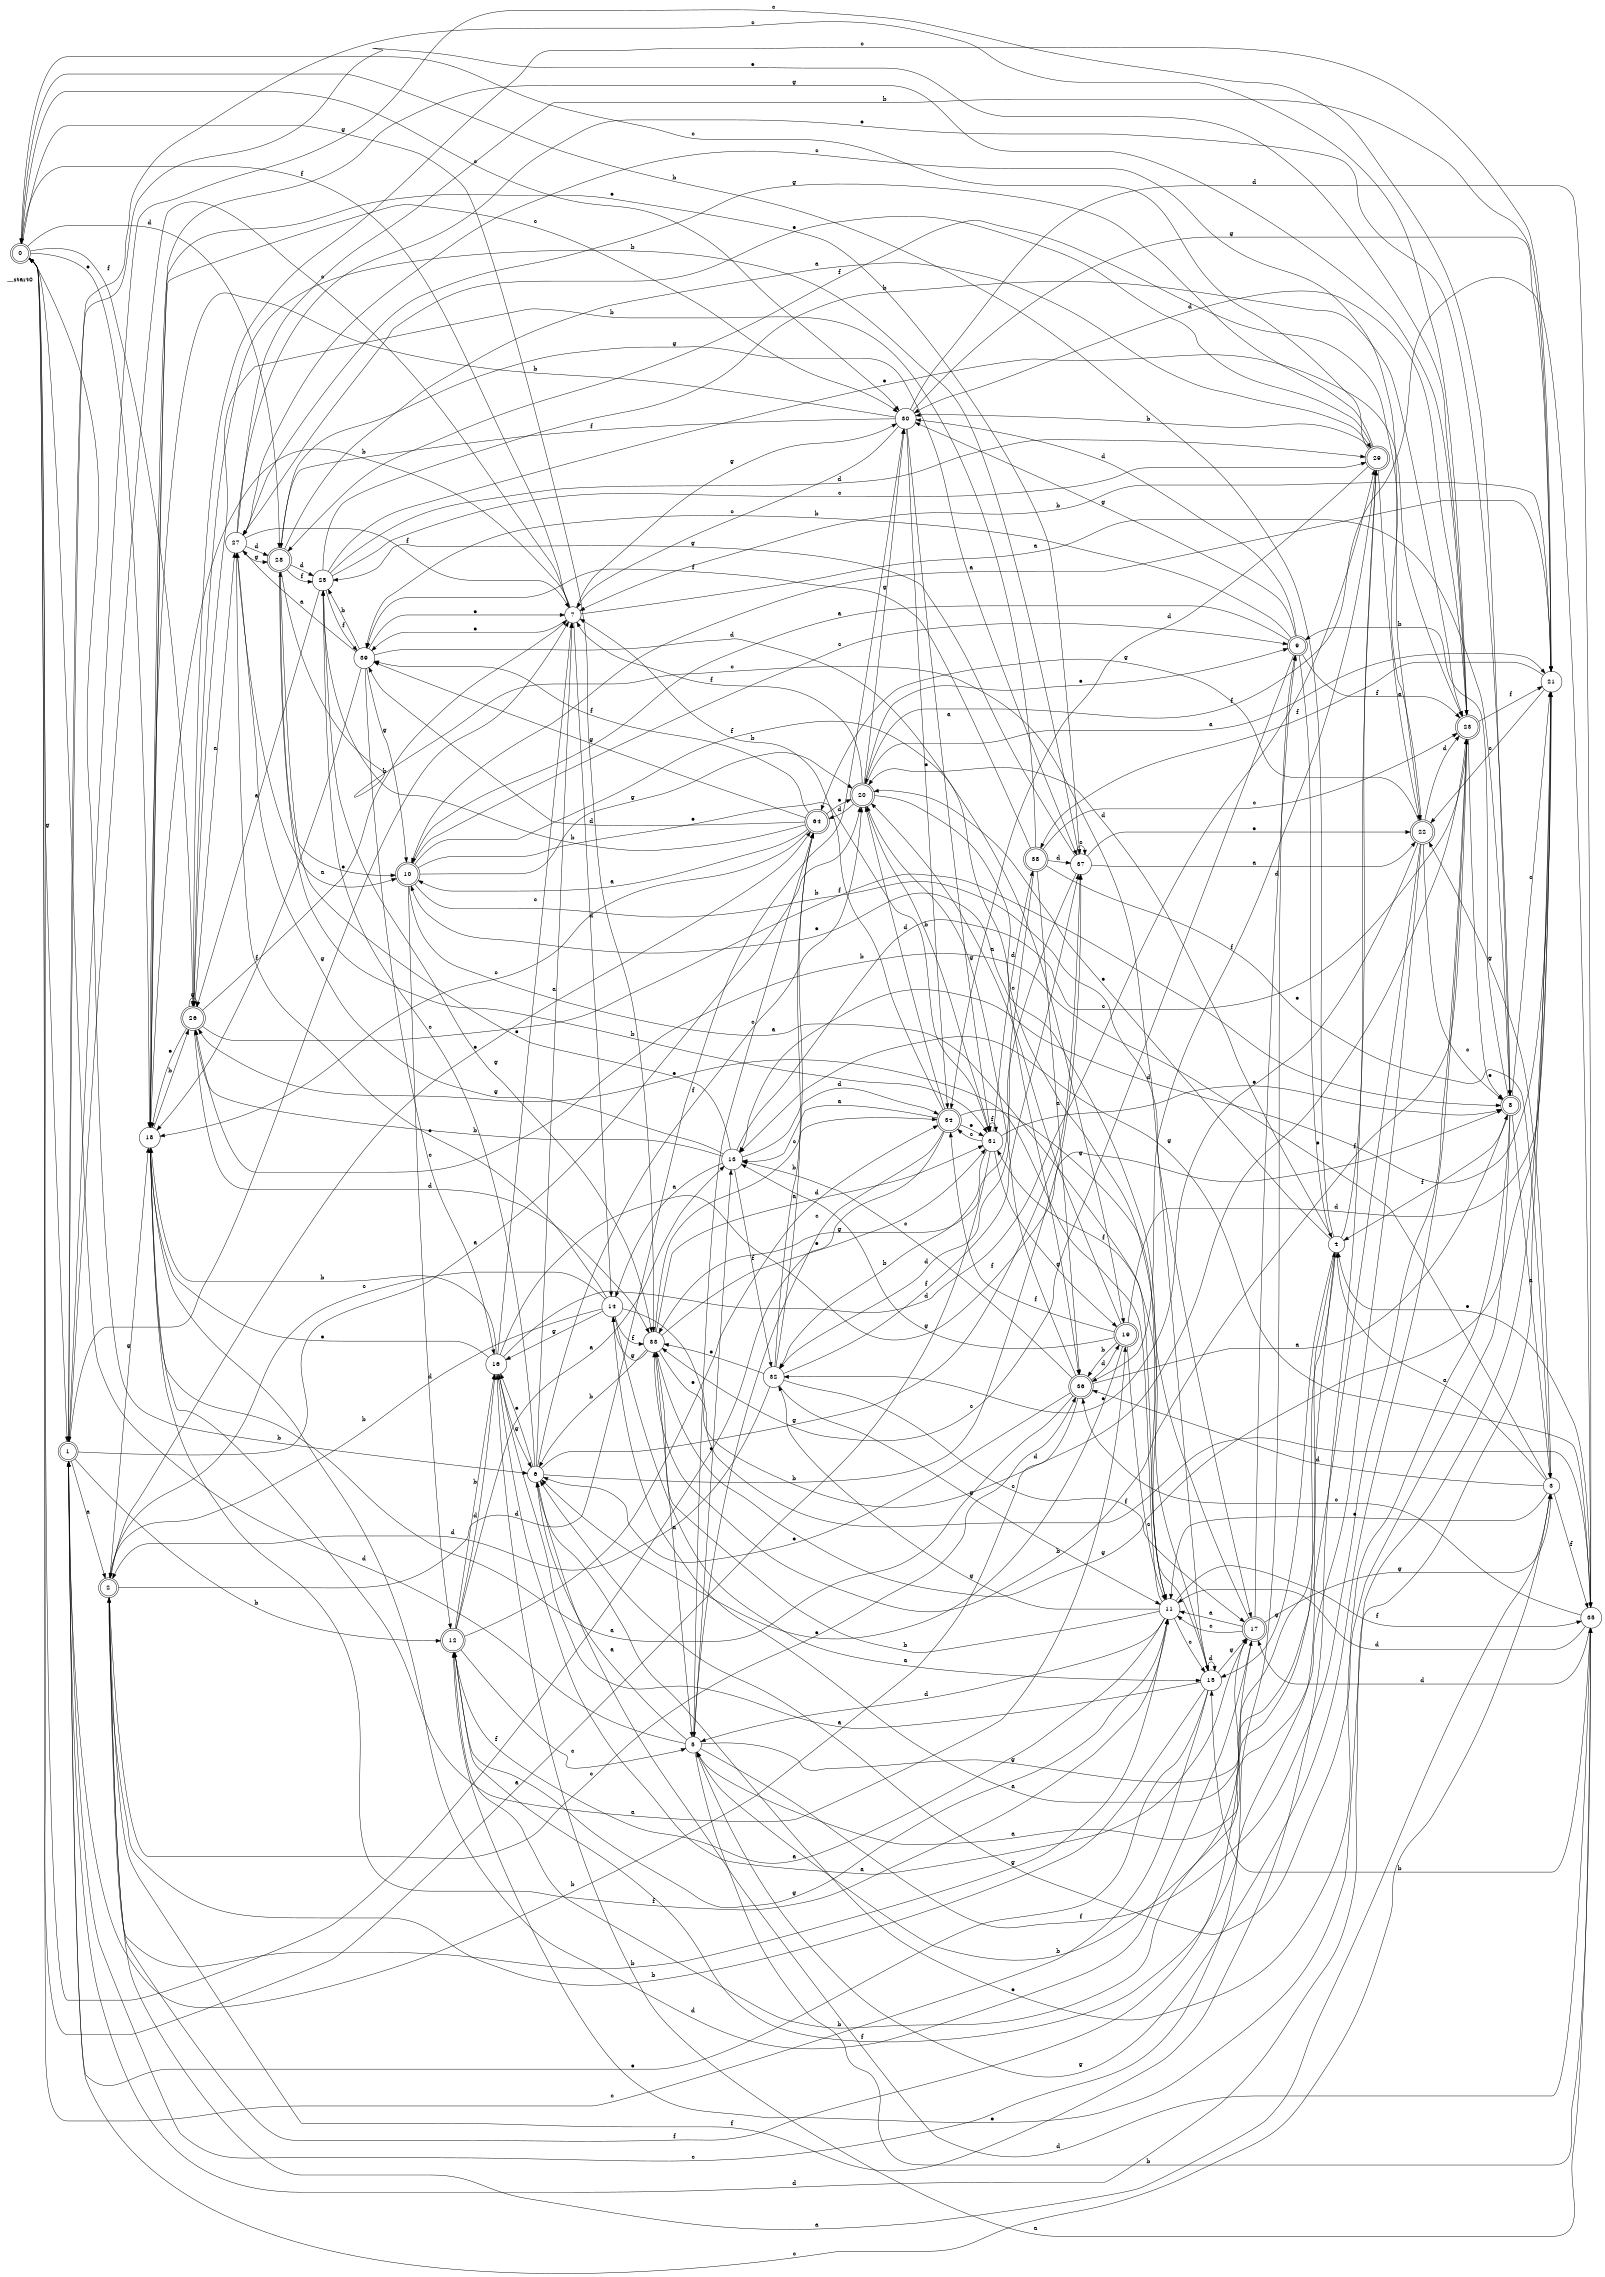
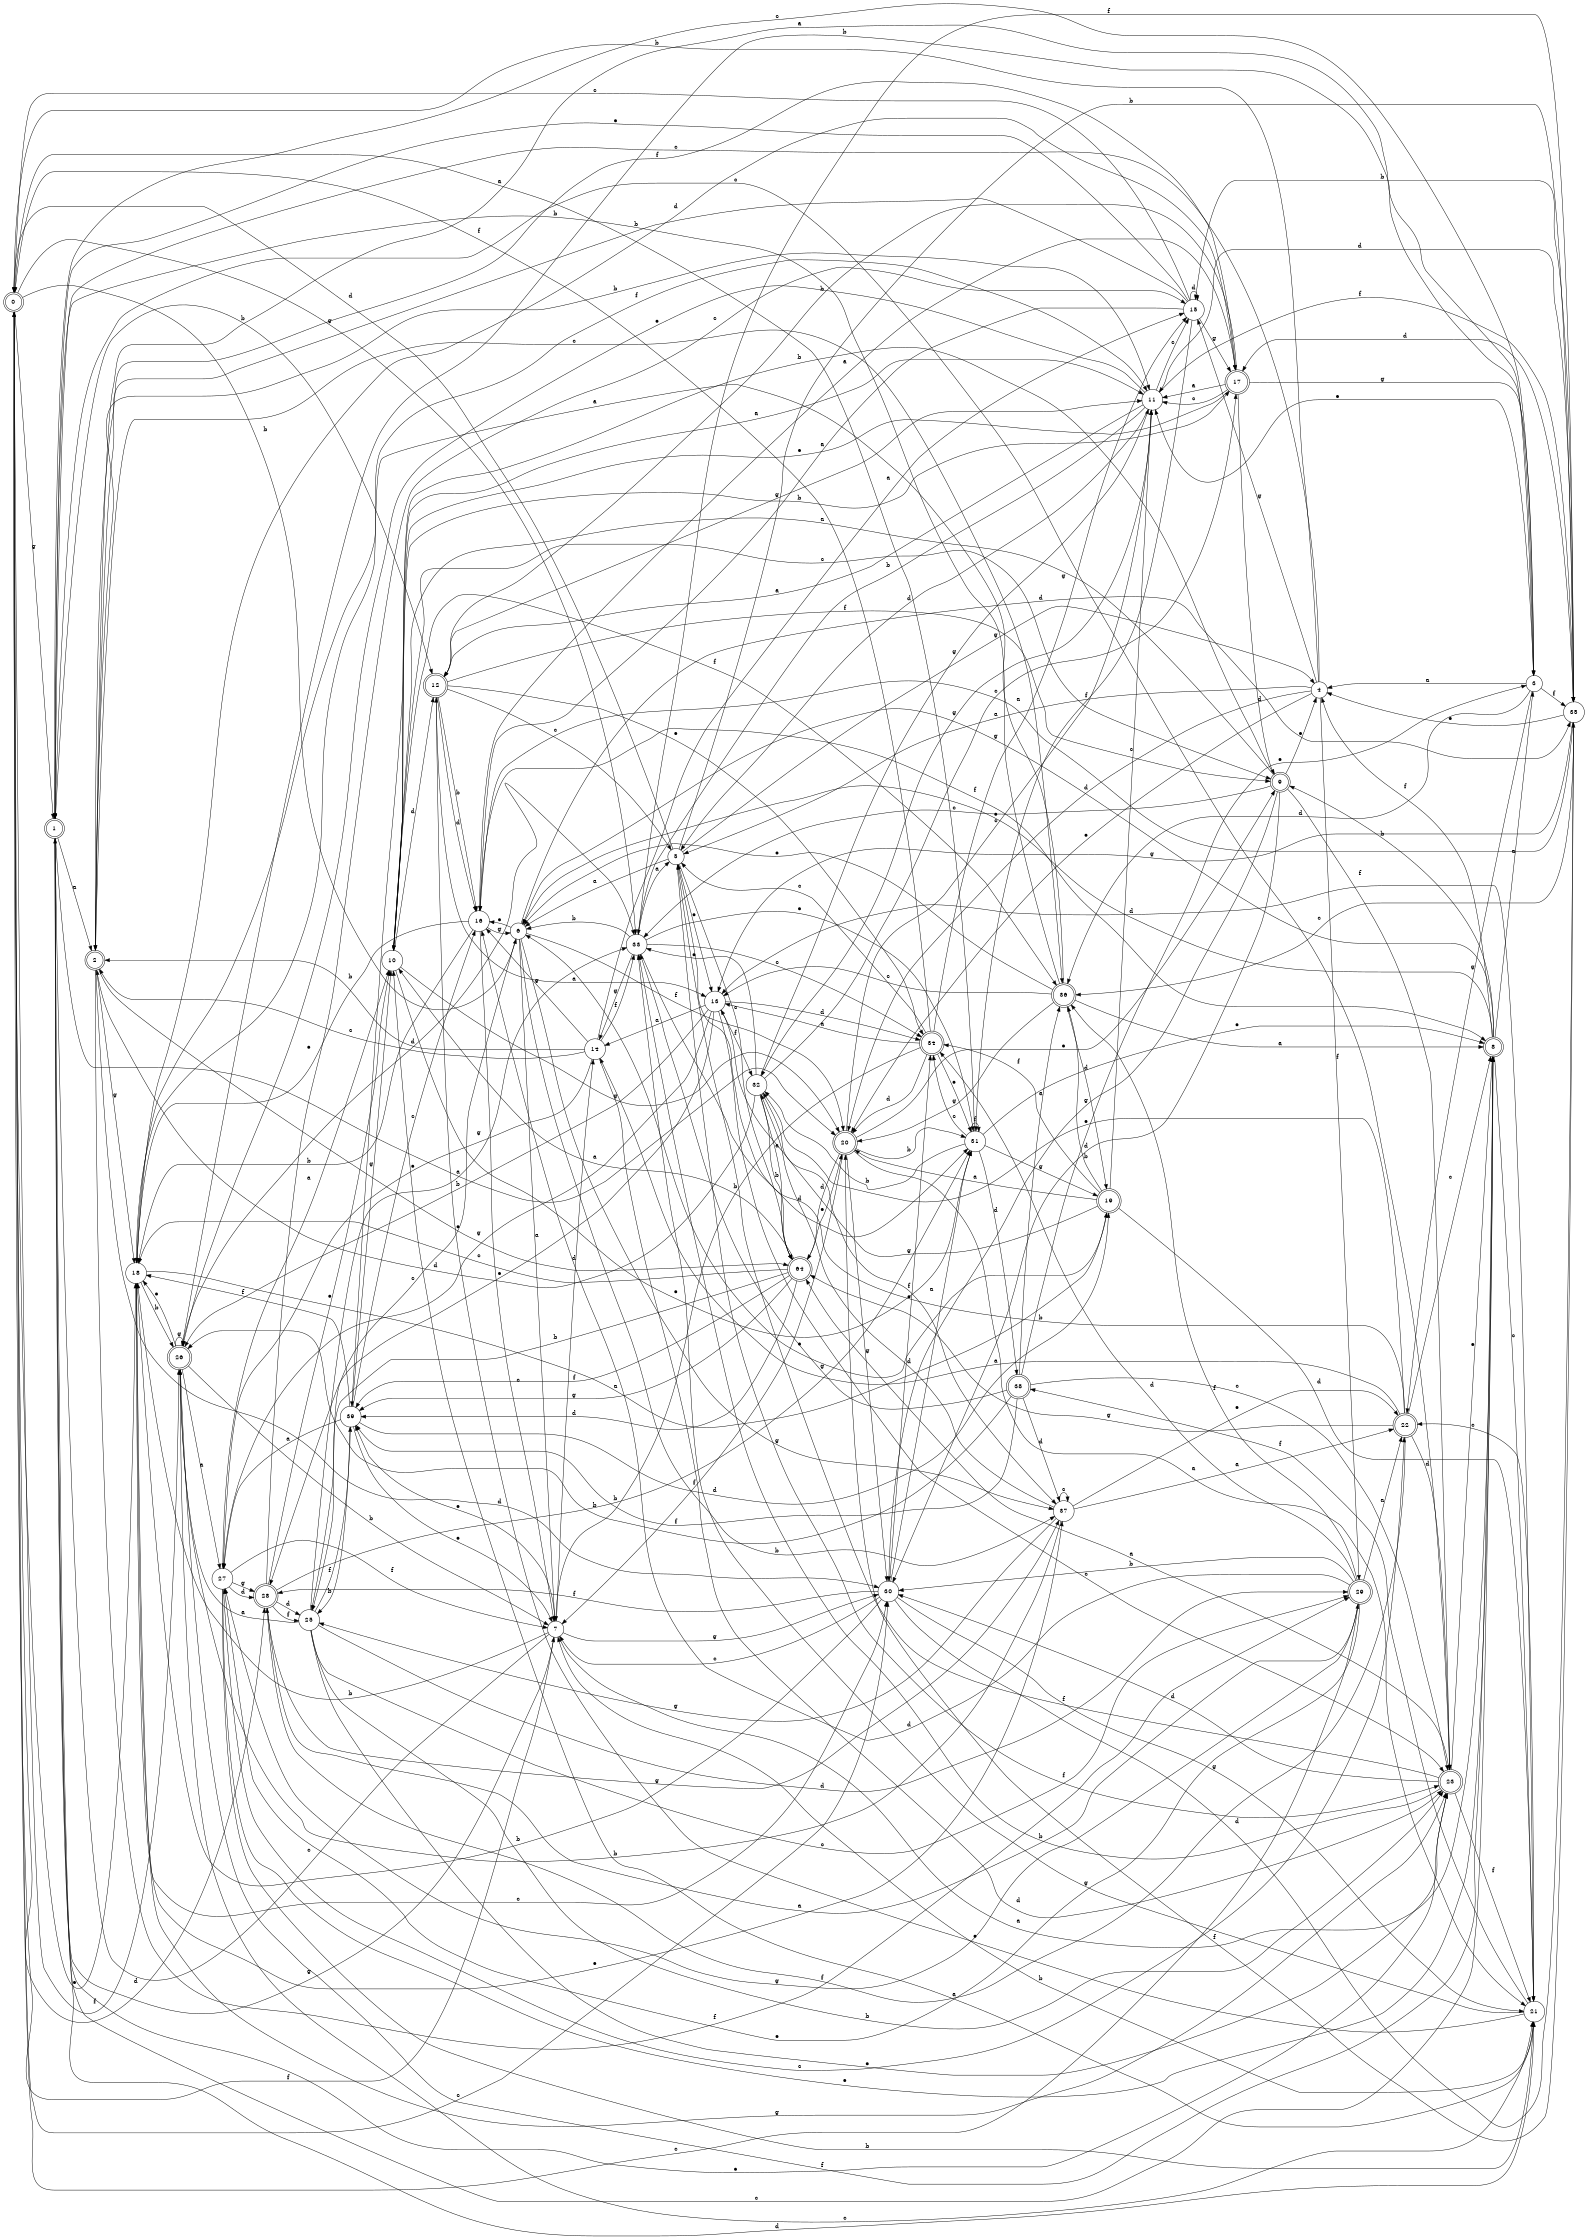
node "__start0": removed
node "10": shape doublecircle -> circle
edge "16" -> "29": reversed
edge "23" -> "64": added, label "a"
edge "23" -> "5": label "g" -> "f"
